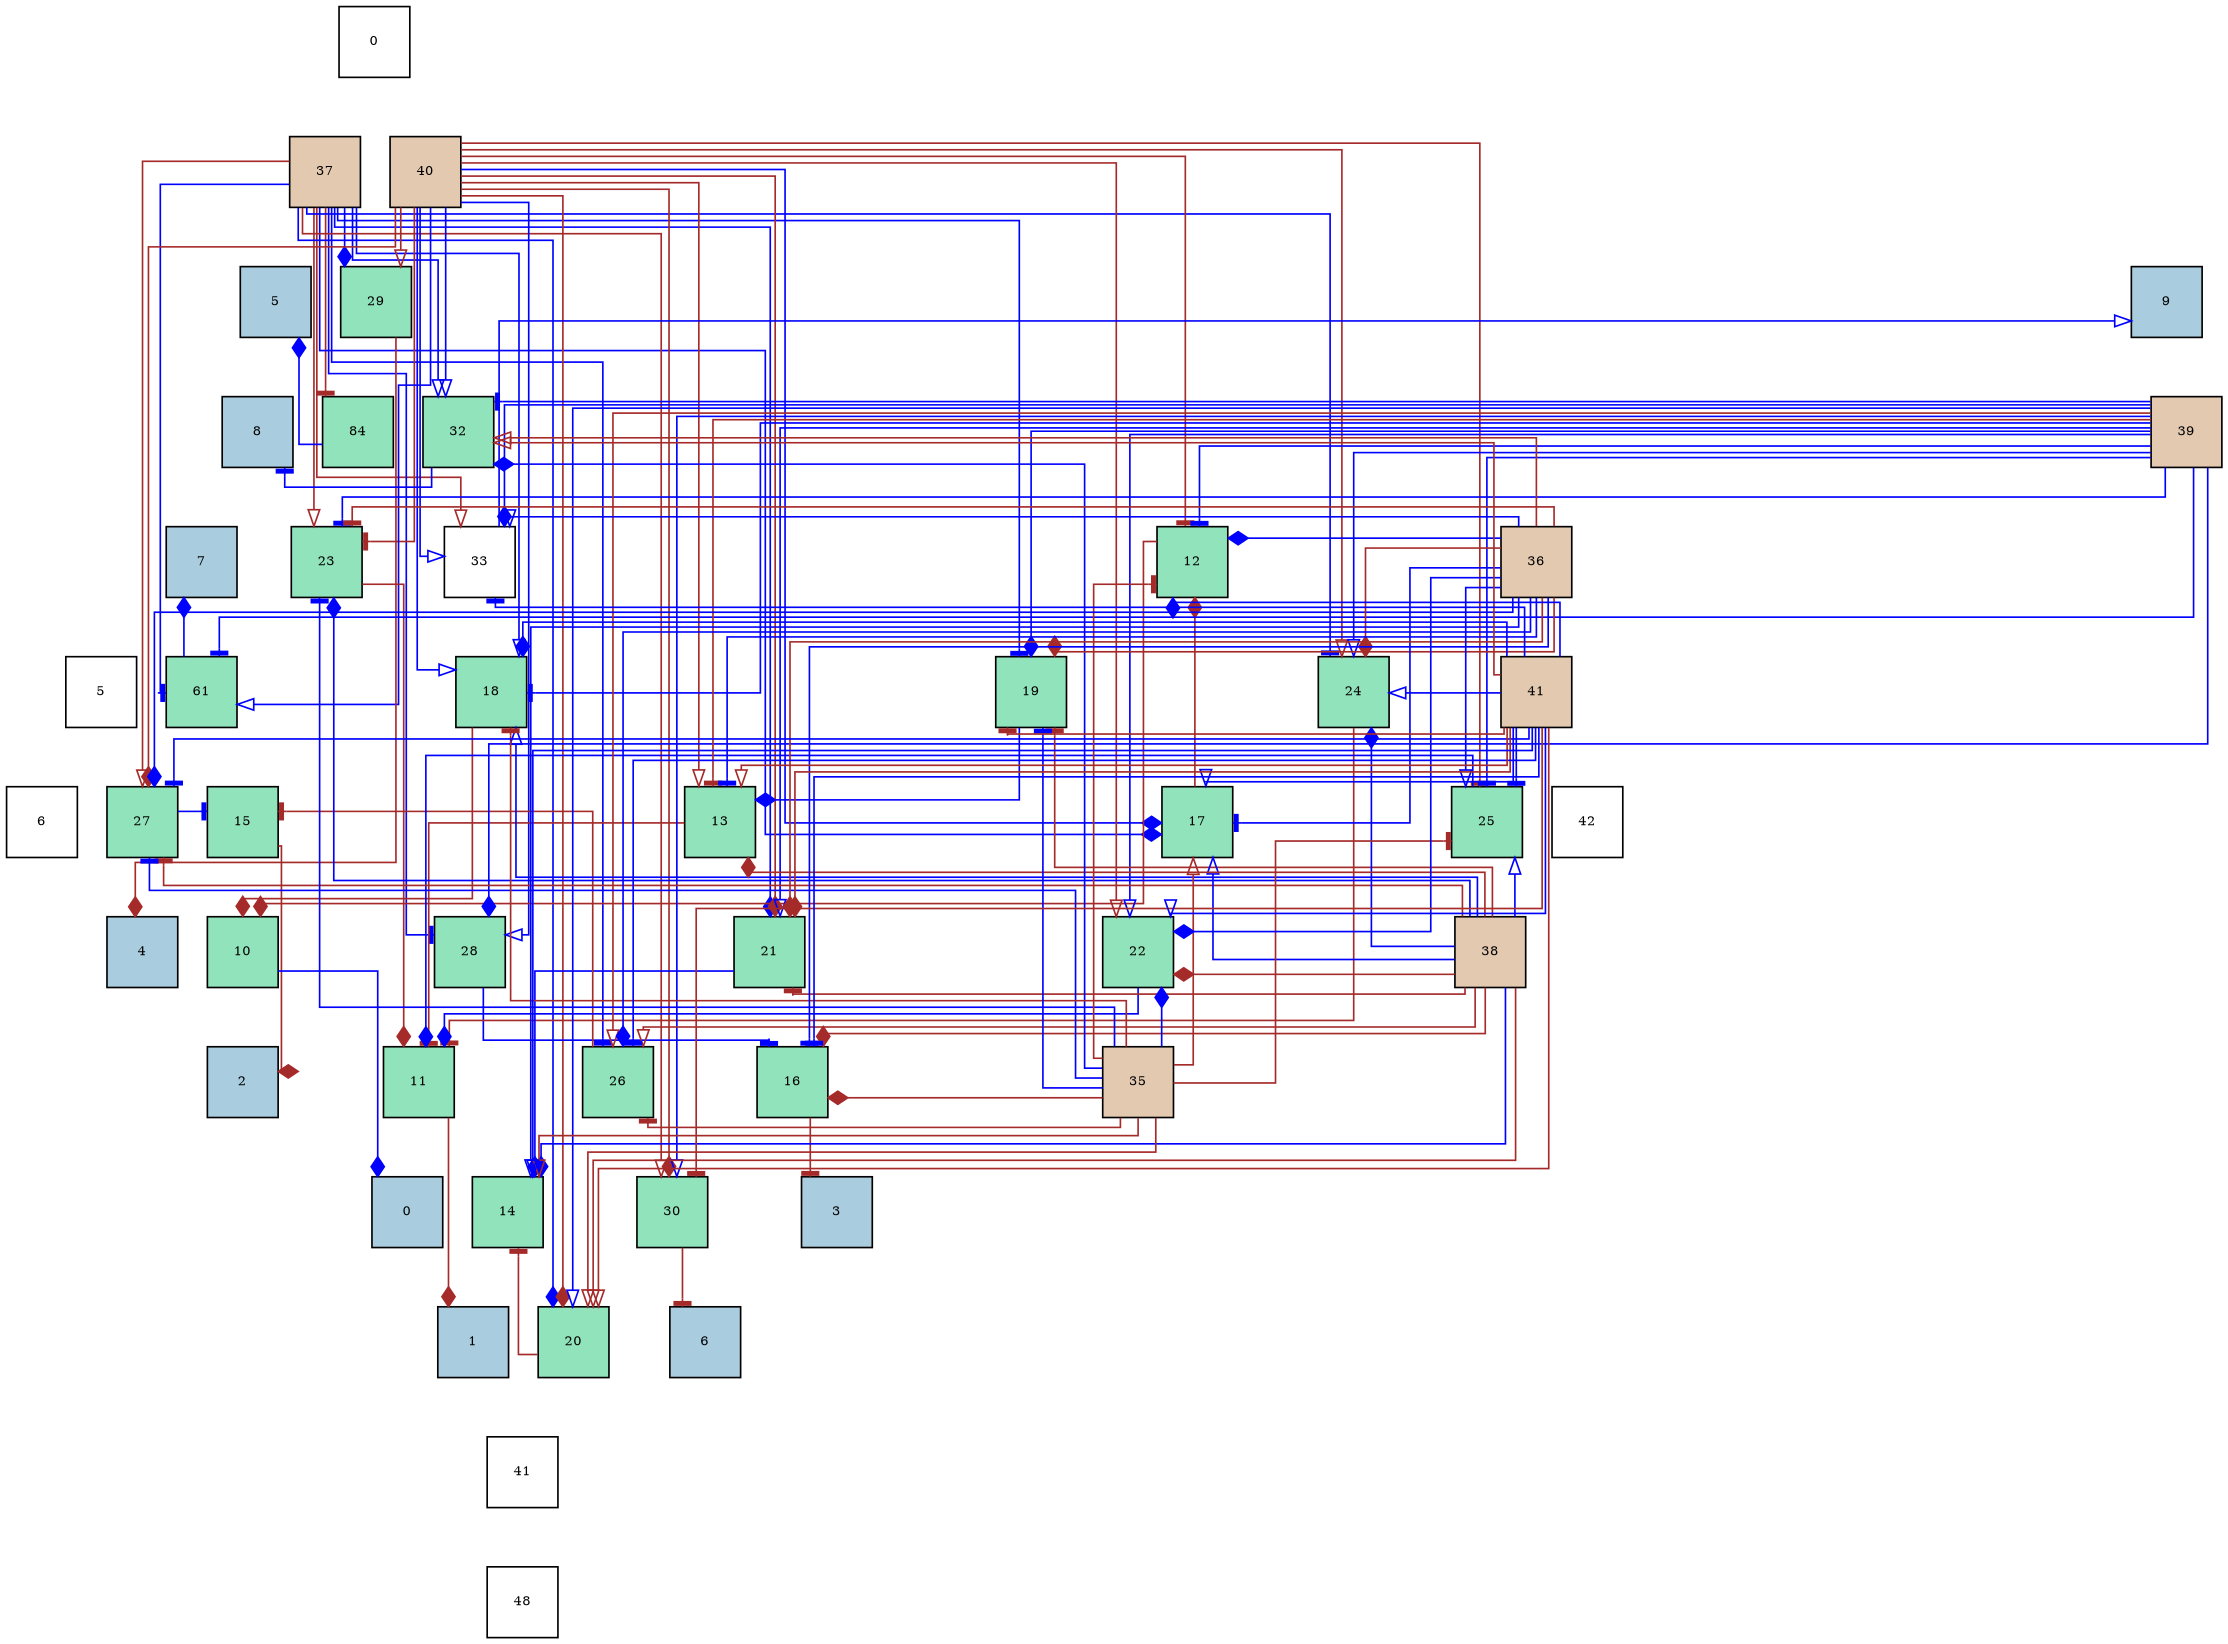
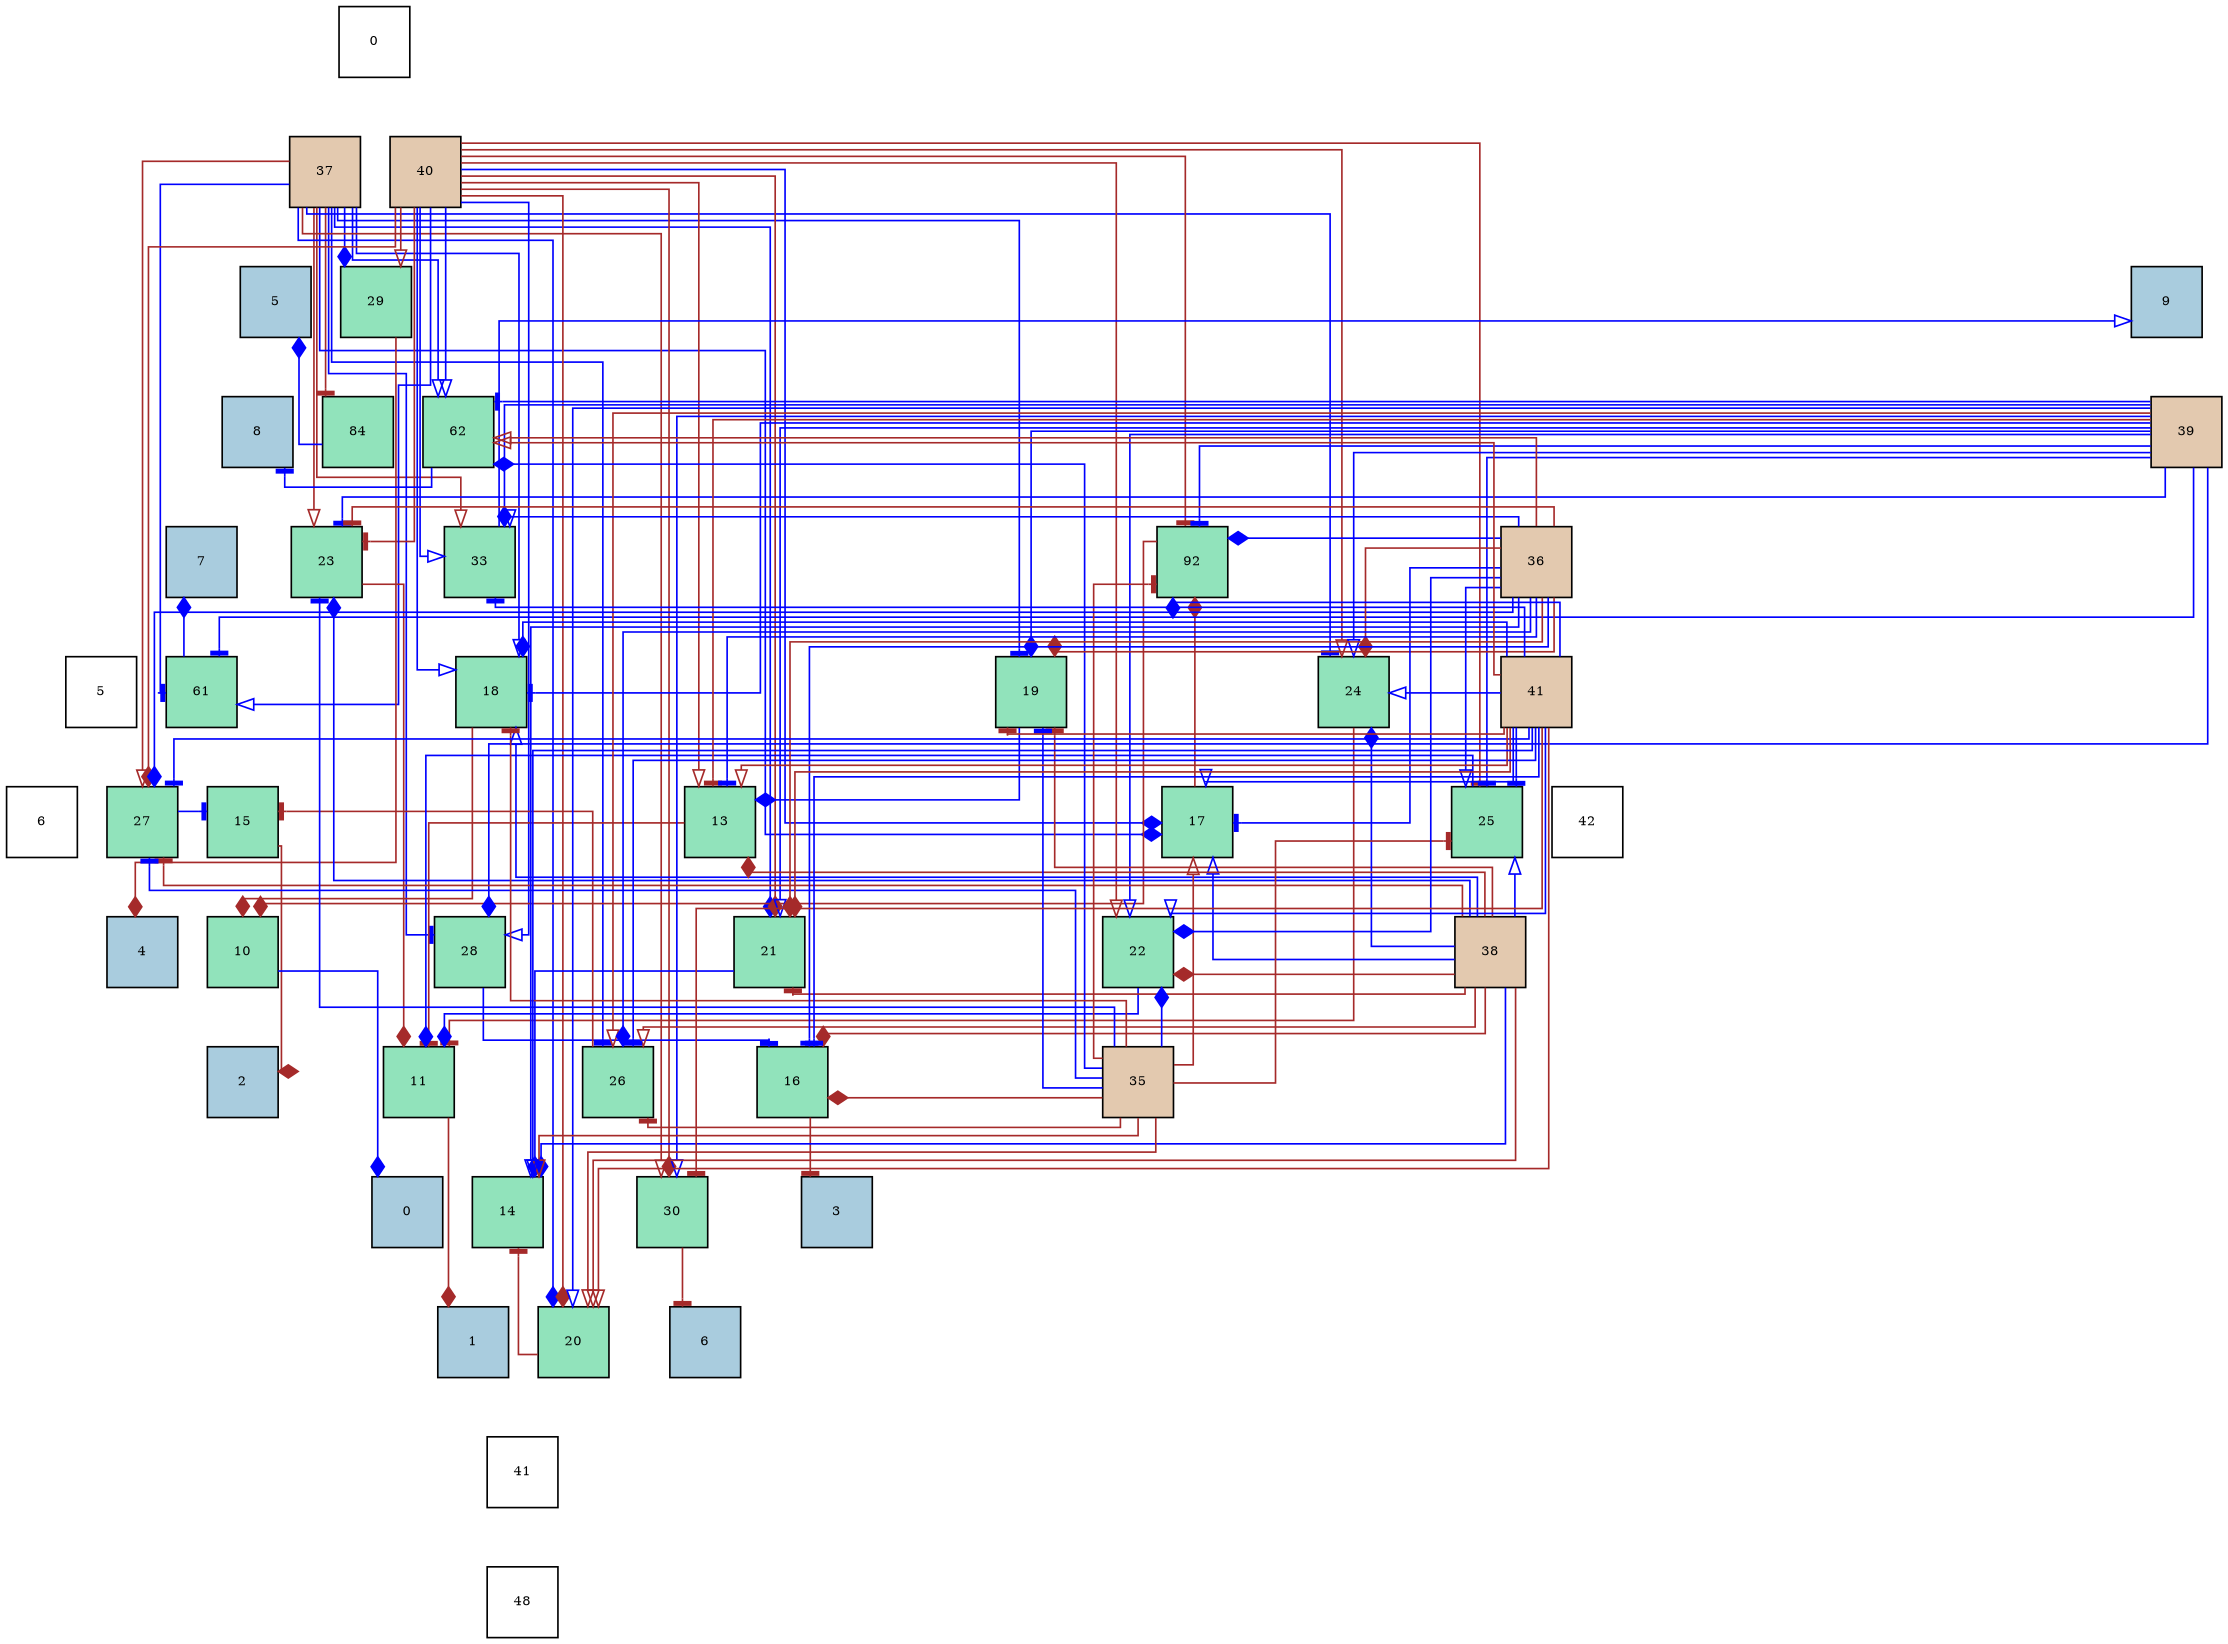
node "32": label "32" -> "62"
node "33": fillcolor #ffffff -> #91e3bb
node "12": label "12" -> "92"
